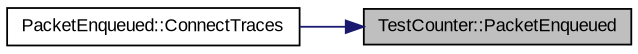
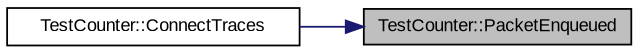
node "PacketEnqueued::ConnectTraces": label "PacketEnqueued::ConnectTraces" -> "TestCounter::ConnectTraces"
